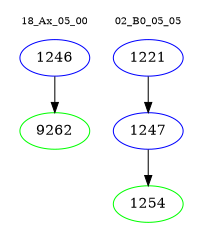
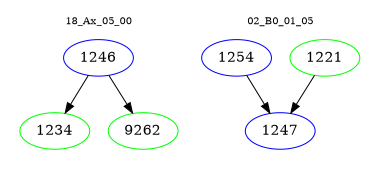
cluster "02_B0_05_05": label "02_B0_05_05" -> "02_B0_01_05"
node "1221": color blue -> green
node "1234": added
edge "1247" -> "1254": reversed
node "1254": color green -> blue
